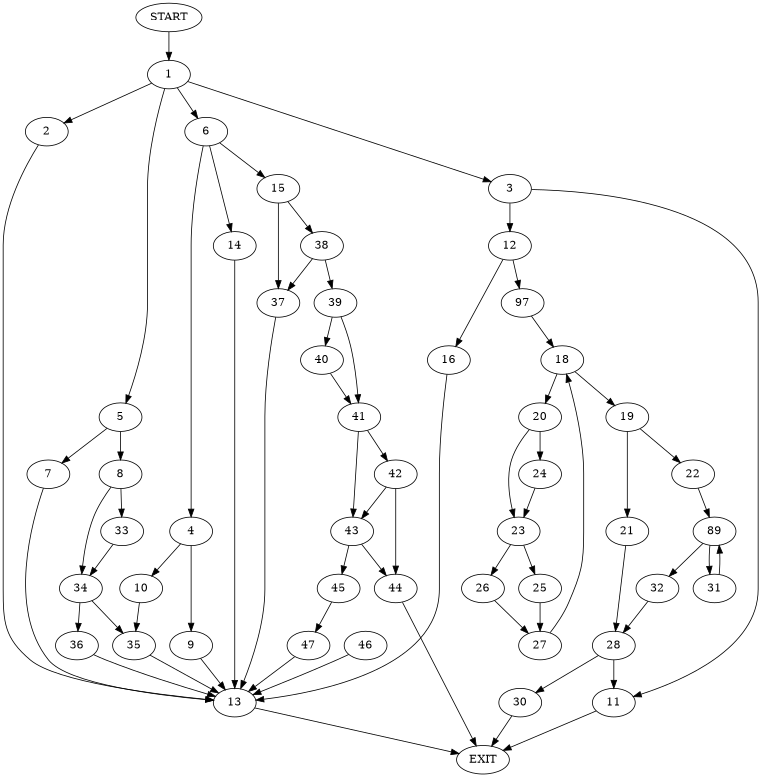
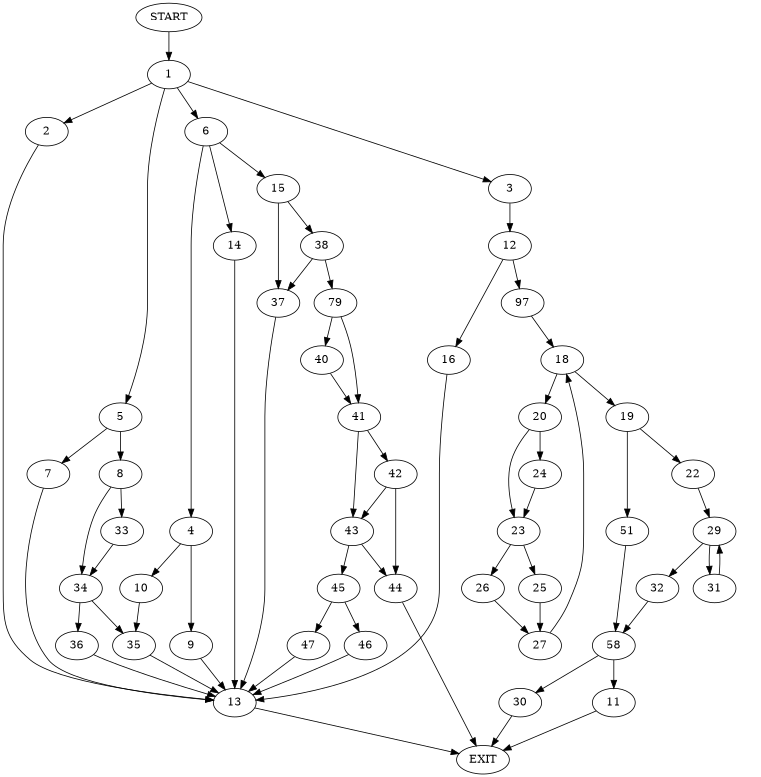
node "39": label "39" -> "79"
edge "3" -> "11": removed
node "21": label "21" -> "51"
node "89": label "89" -> "29"
edge "45" -> "46": added
node "28": label "28" -> "58"
